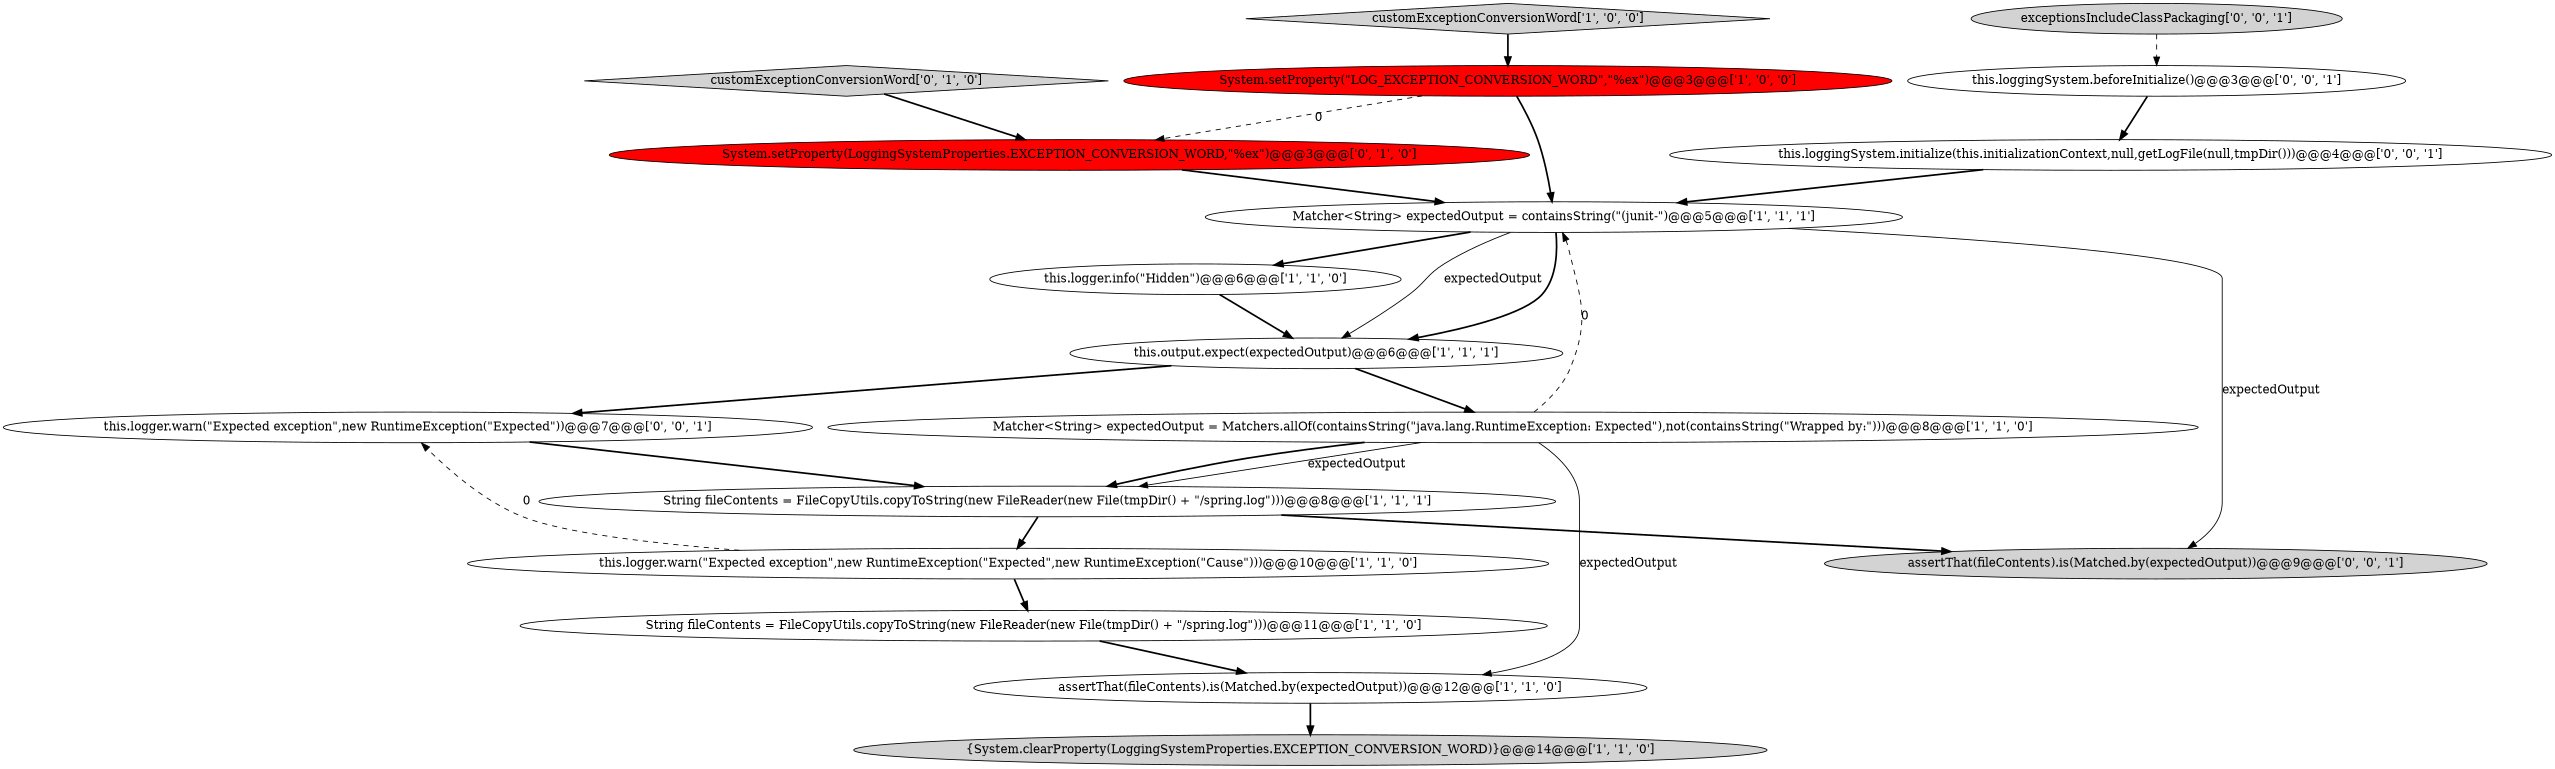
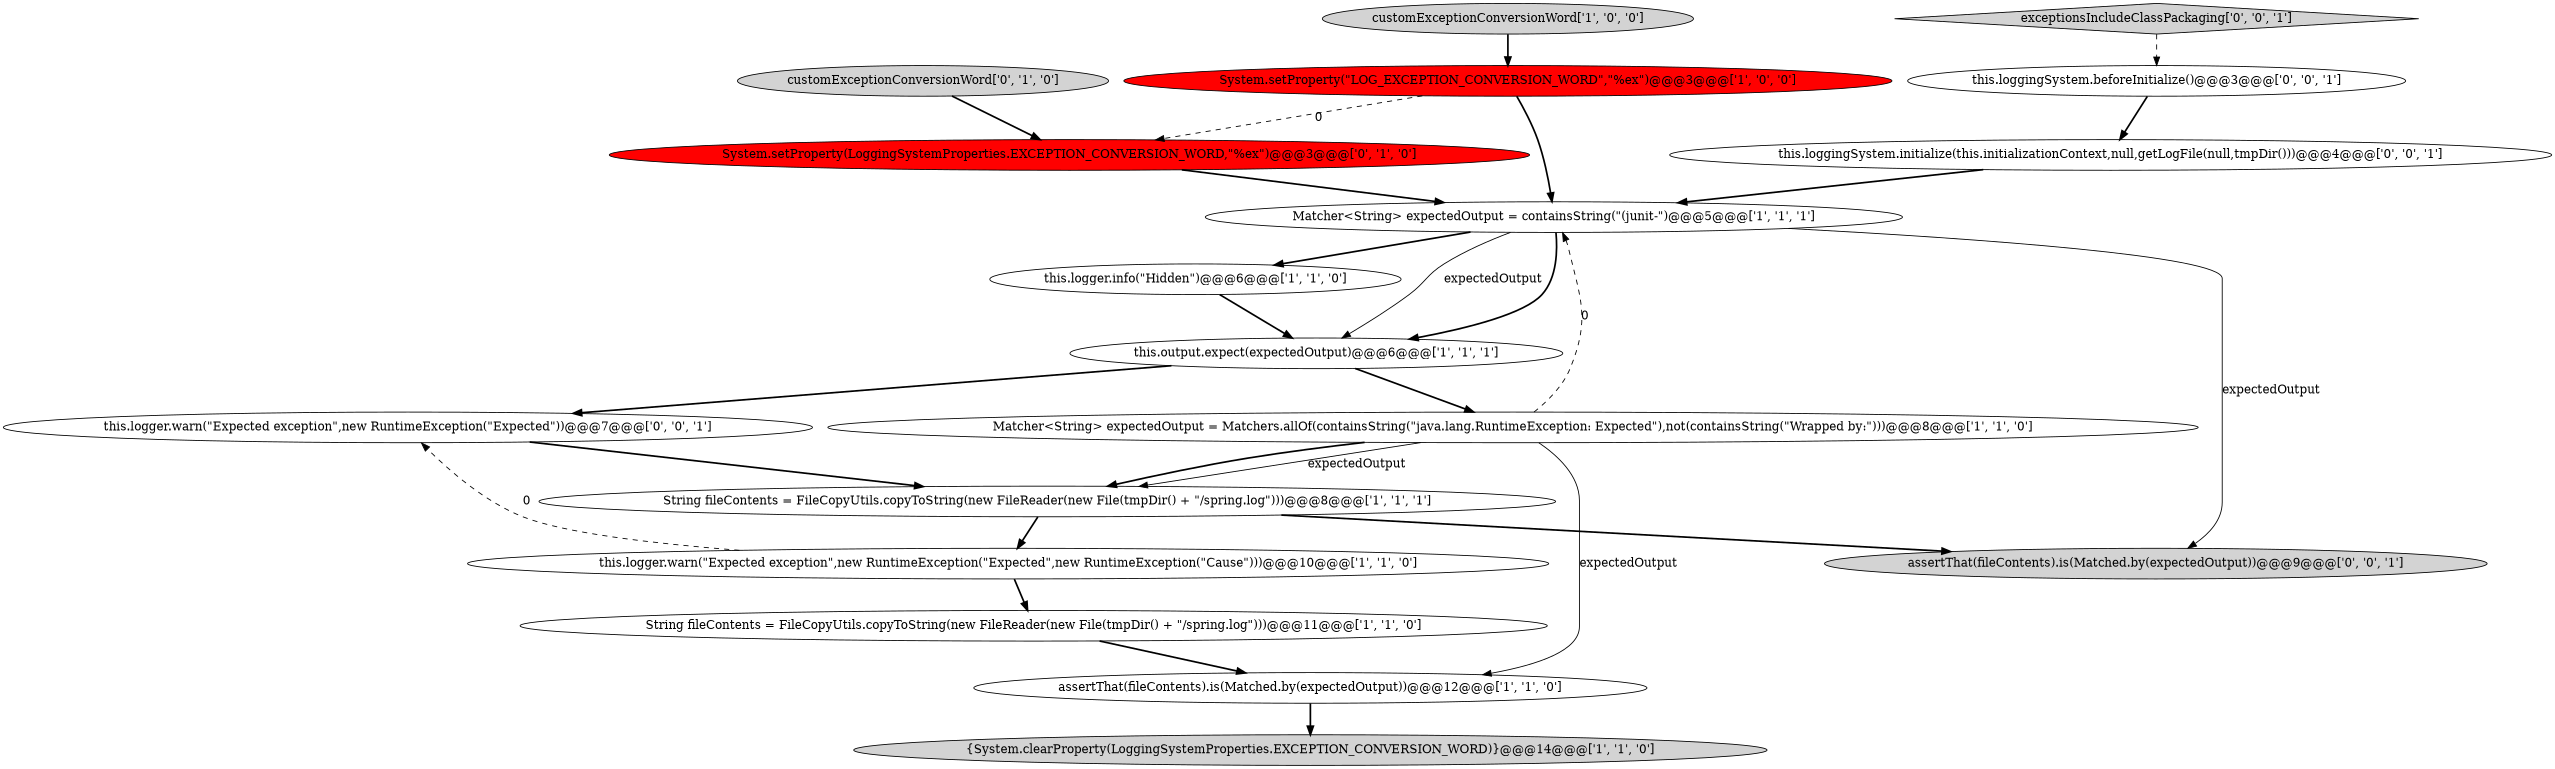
node "customExceptionConversionWord['1', '0', '0']": shape diamond -> ellipse
node "exceptionsIncludeClassPackaging['0', '0', '1']": shape ellipse -> diamond
node "customExceptionConversionWord['0', '1', '0']": shape diamond -> ellipse
